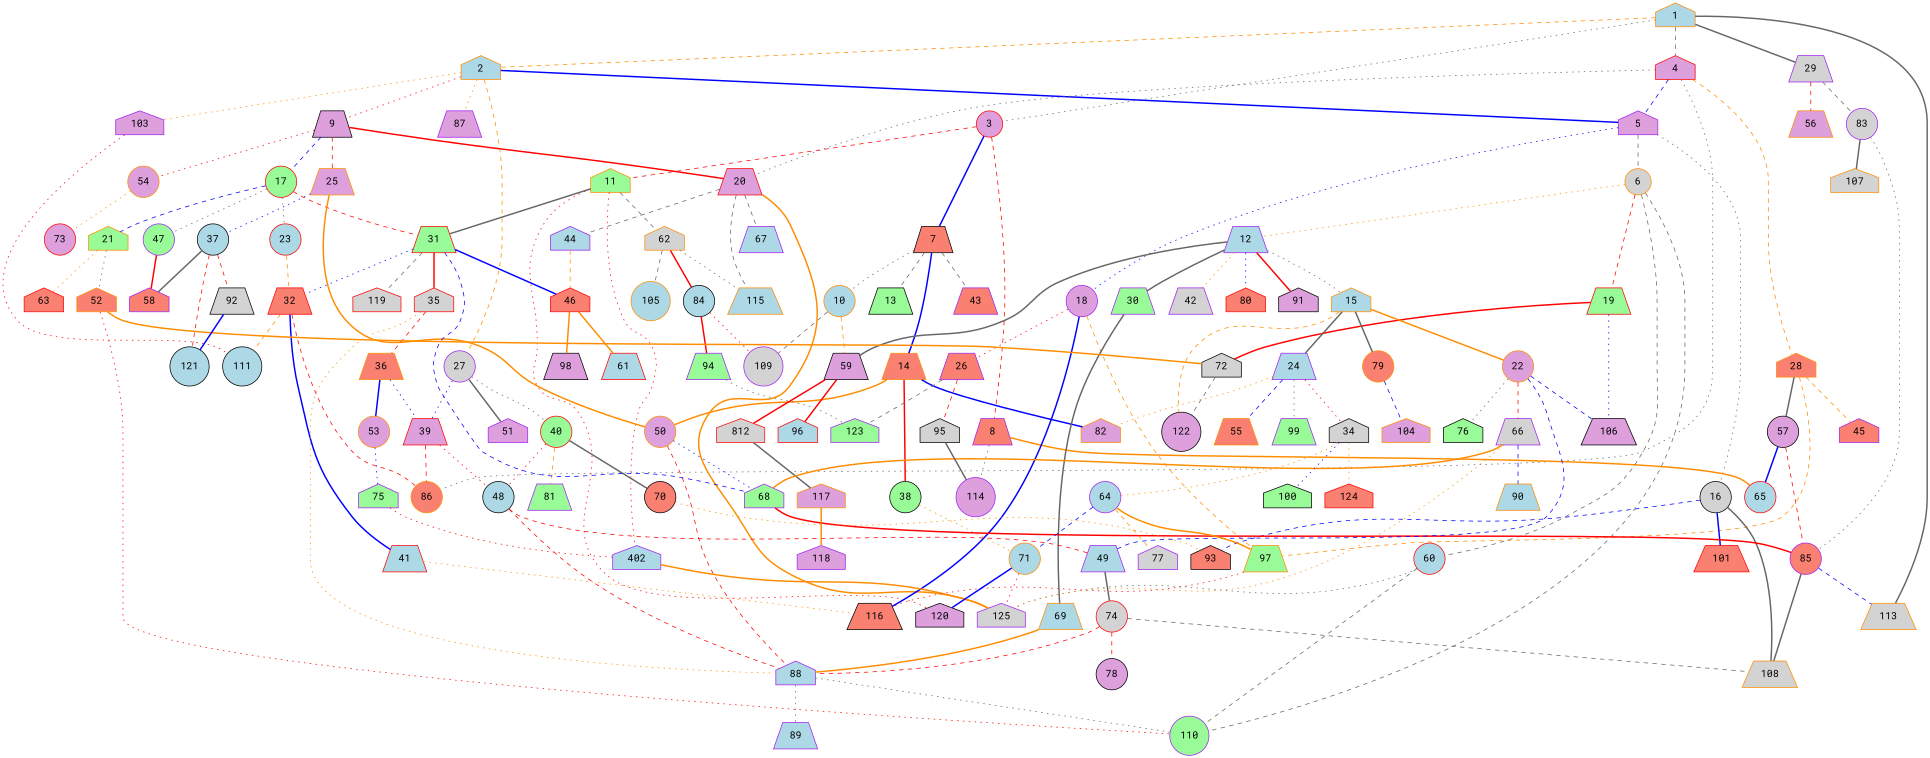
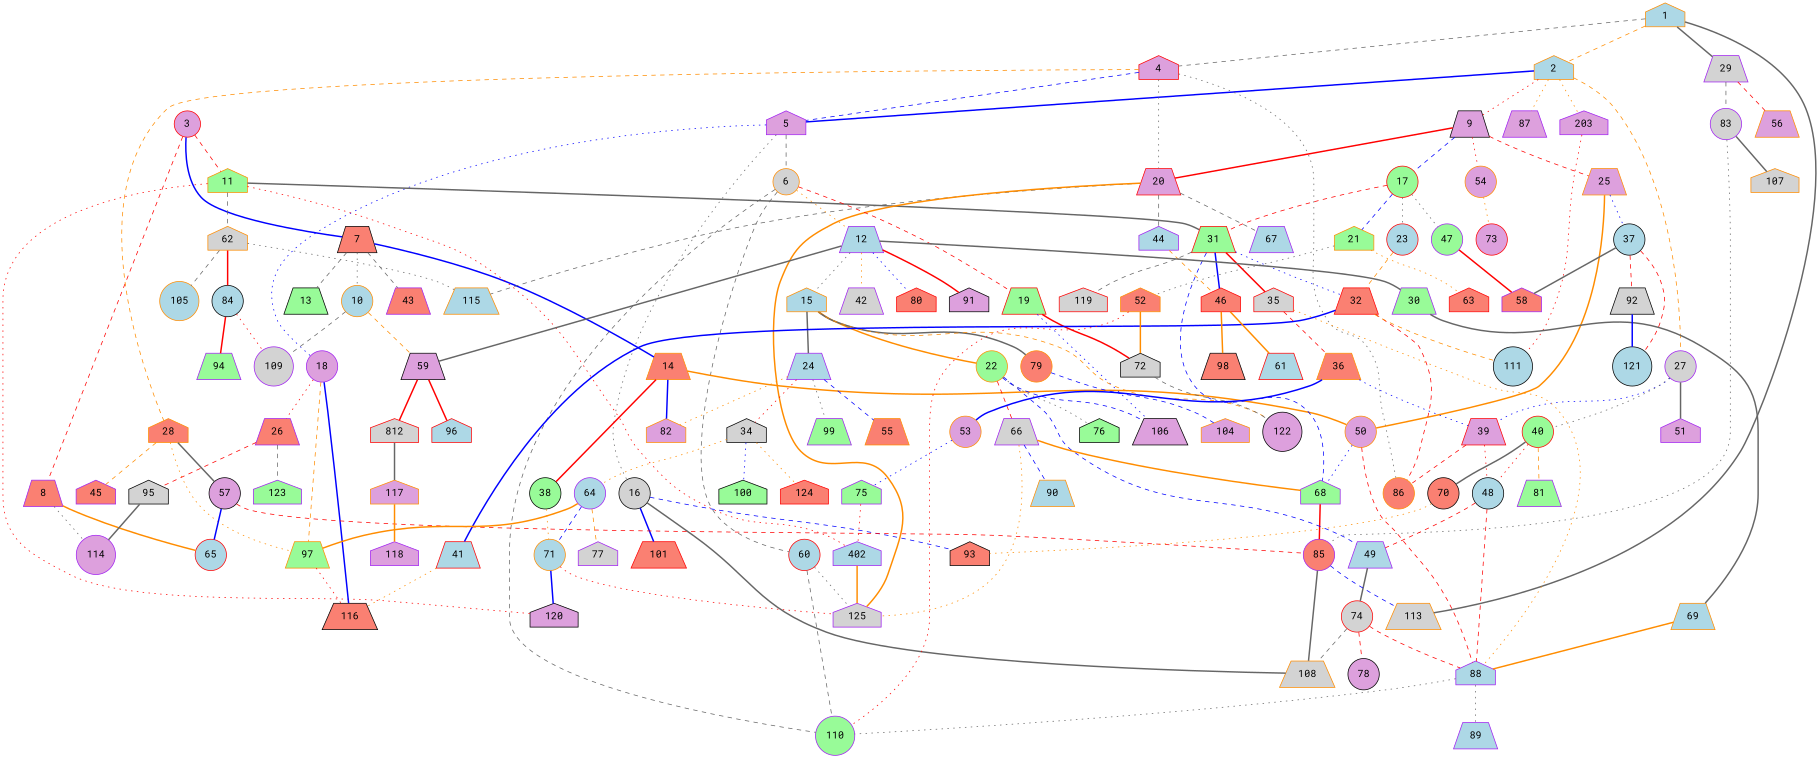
edge "1" -- "3": removed
node "103": label "103" -> "203"
node "98": fillcolor plum -> salmon
node "22": fillcolor plum -> palegreen
edge "94" -- "123": removed
edge "28" -- "97": style dashed -> dotted
